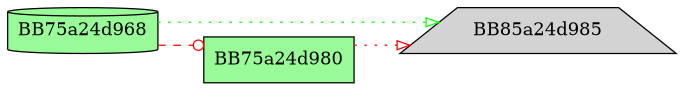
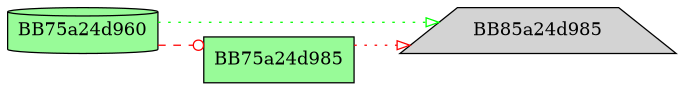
node "BB75a24d968": label "BB75a24d968" -> "BB75a24d960"
node "BB75a24d980": label "BB75a24d980" -> "BB75a24d985"
